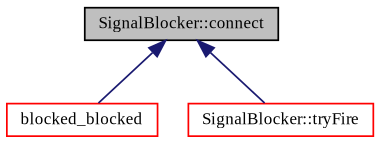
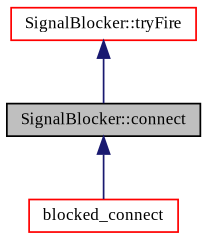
edge "SignalBlocker::tryFire" -> "SignalBlocker::connect": reversed
node "blocked_blocked": label "blocked_blocked" -> "blocked_connect"
